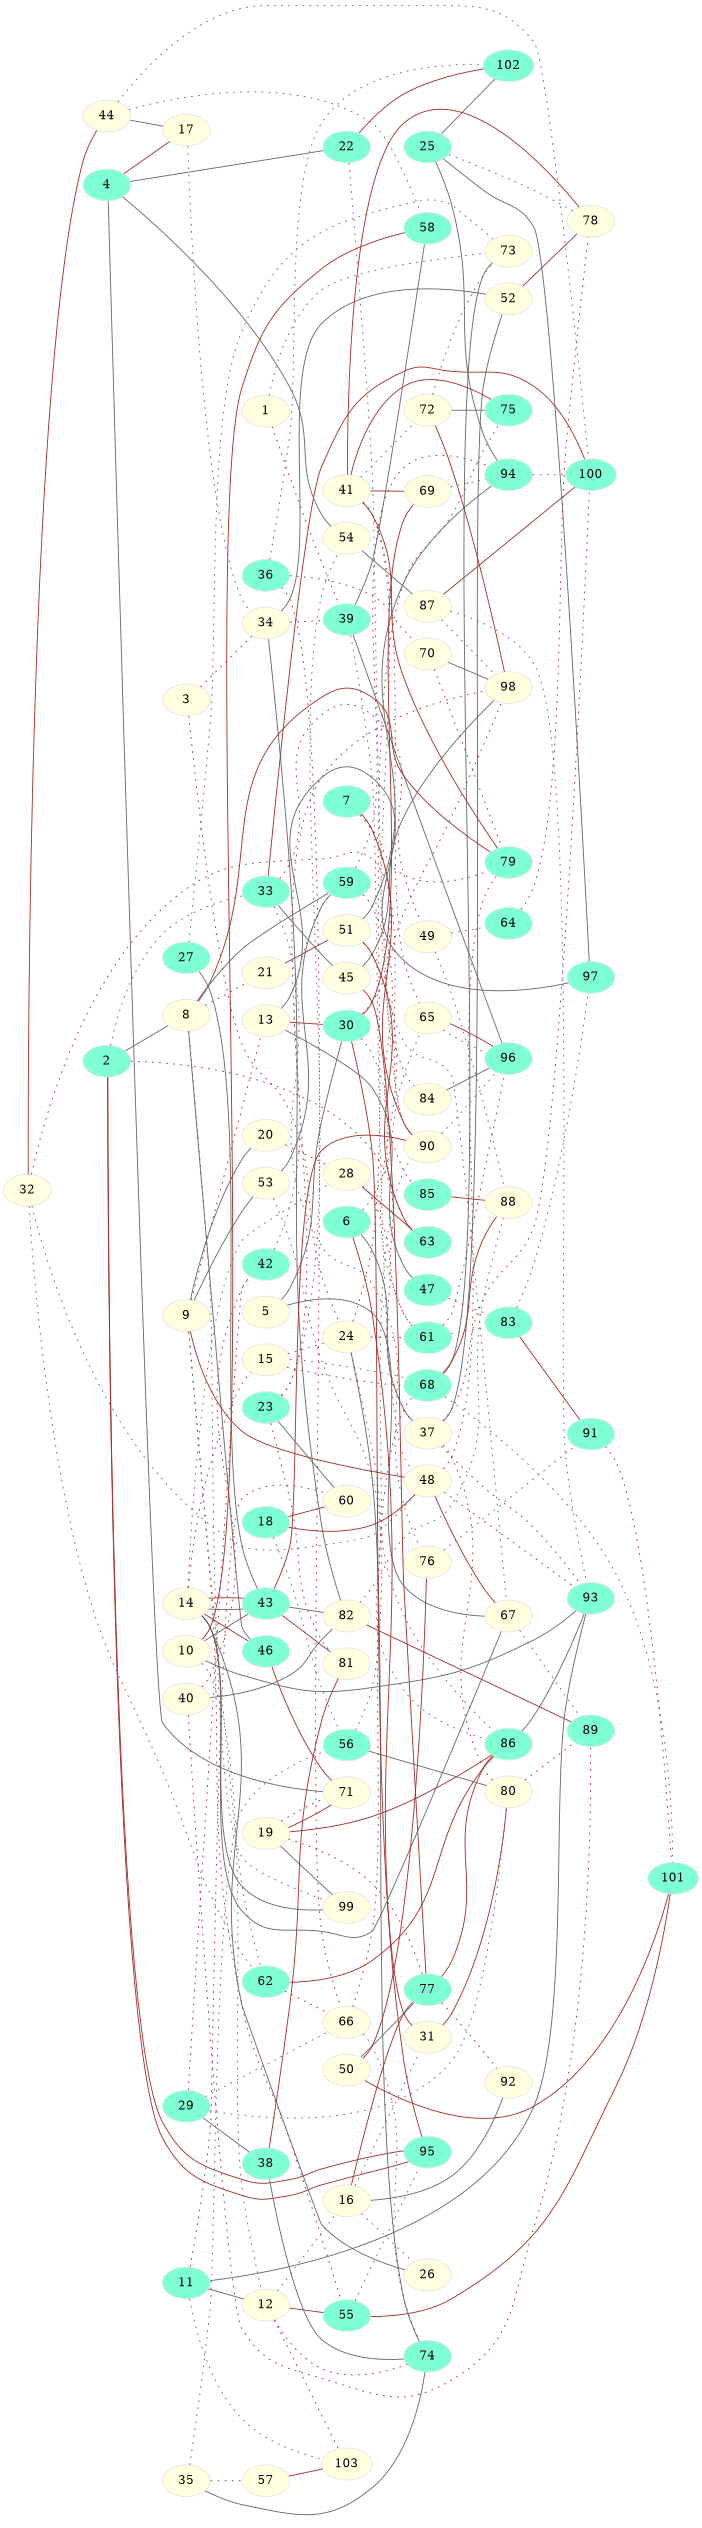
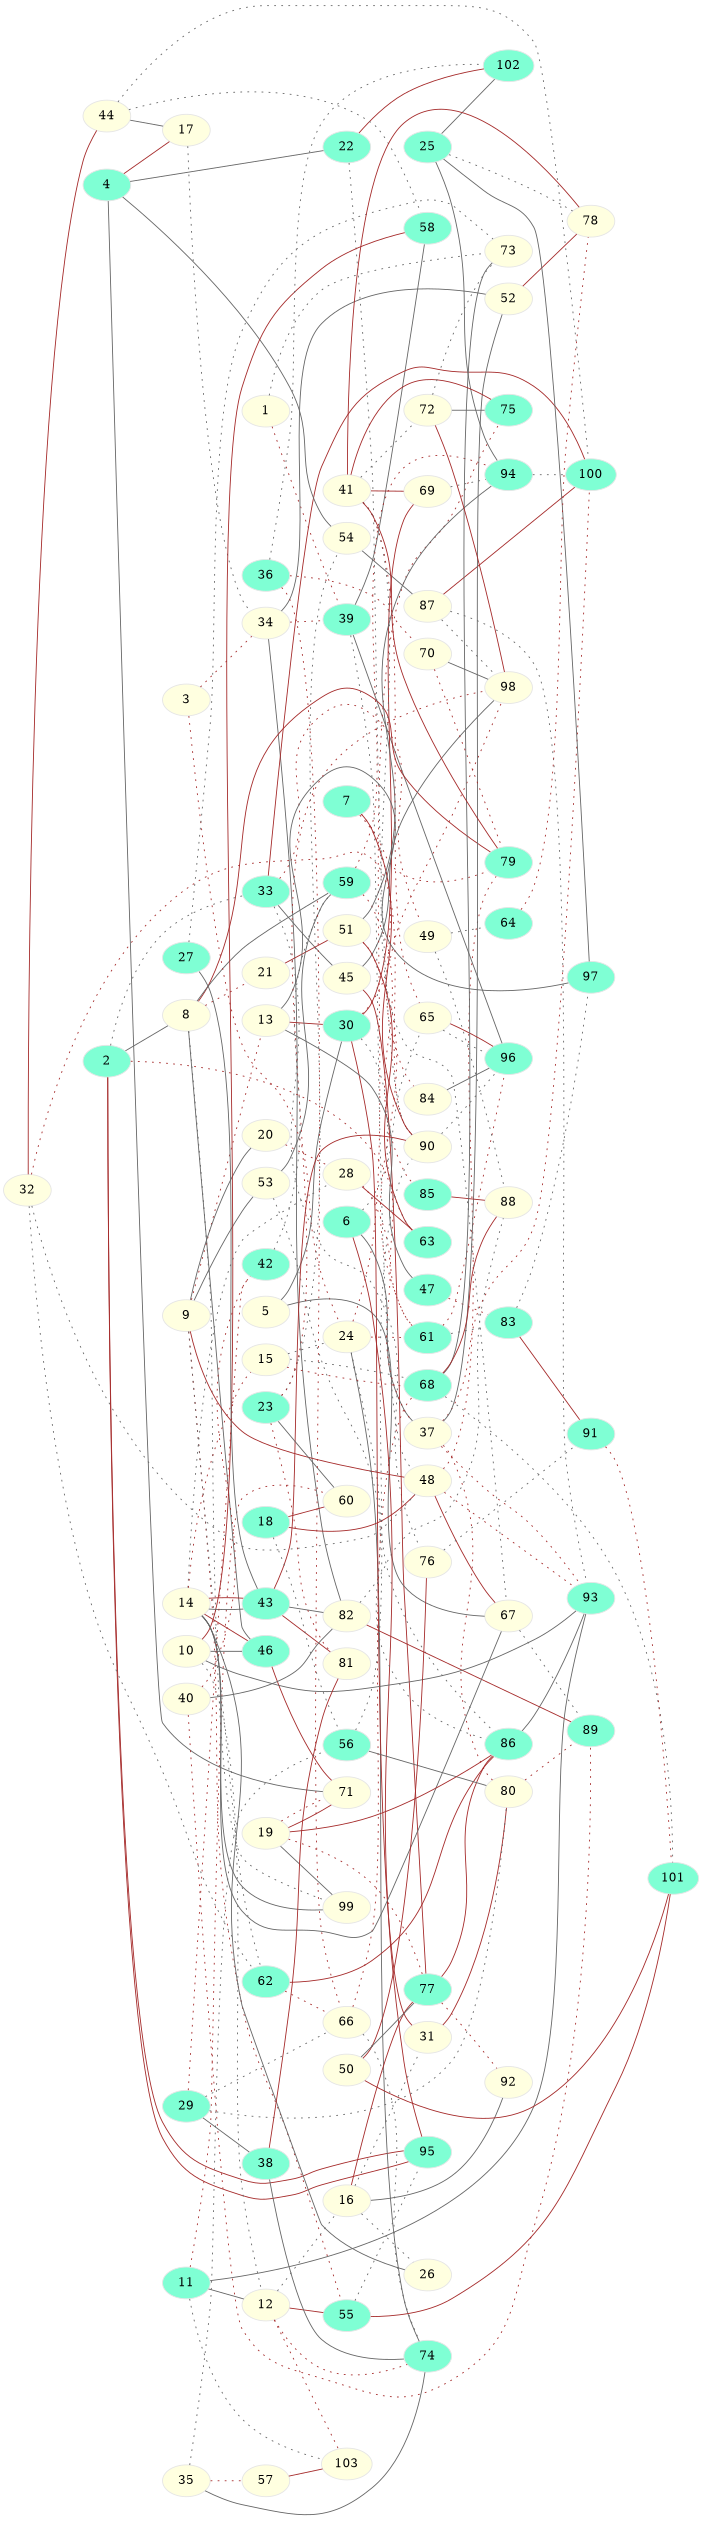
edge "43" -- "10": now "46" -- "10"
